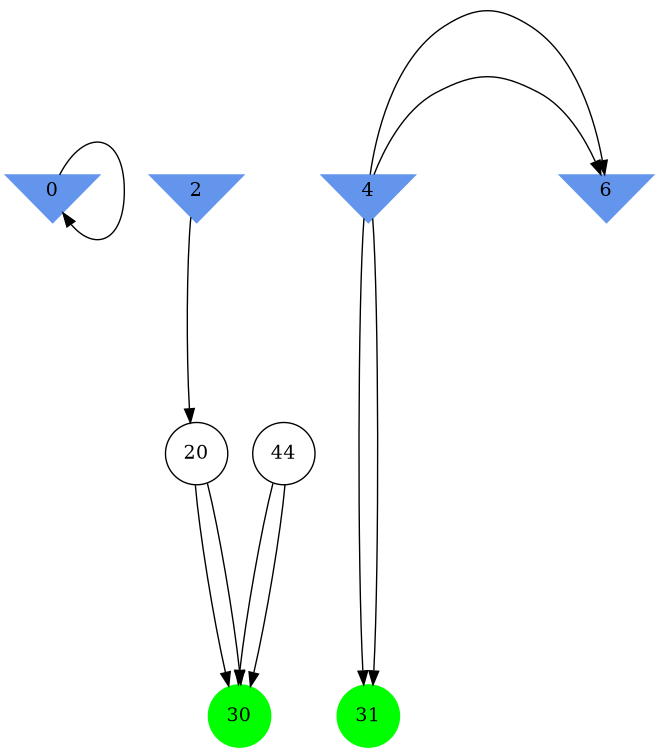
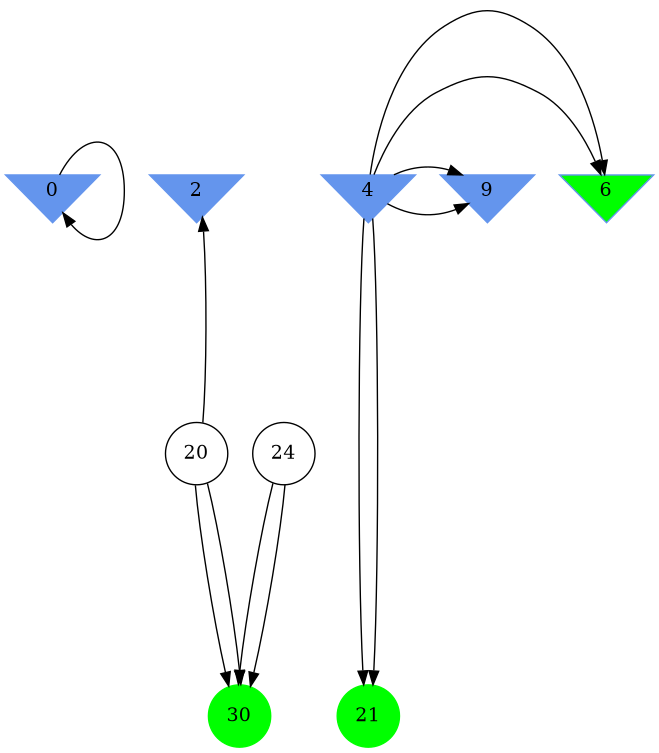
node "9": added
node "6": fillcolor cornflowerblue -> green
edge "2" -> "20": reversed
node "44": label "44" -> "24"
node "31": label "31" -> "21"
